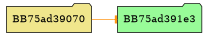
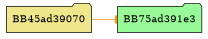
node "BB75ad39070": label "BB75ad39070" -> "BB45ad39070"
